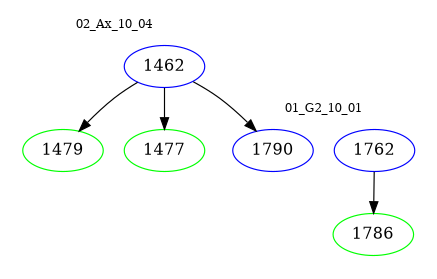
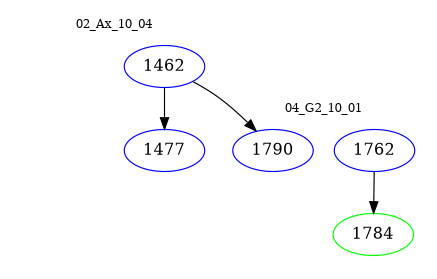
cluster "01_G2_10_01": label "01_G2_10_01" -> "04_G2_10_01"
node "1479": removed
node "1477": color green -> blue
node "1786": label "1786" -> "1784"
